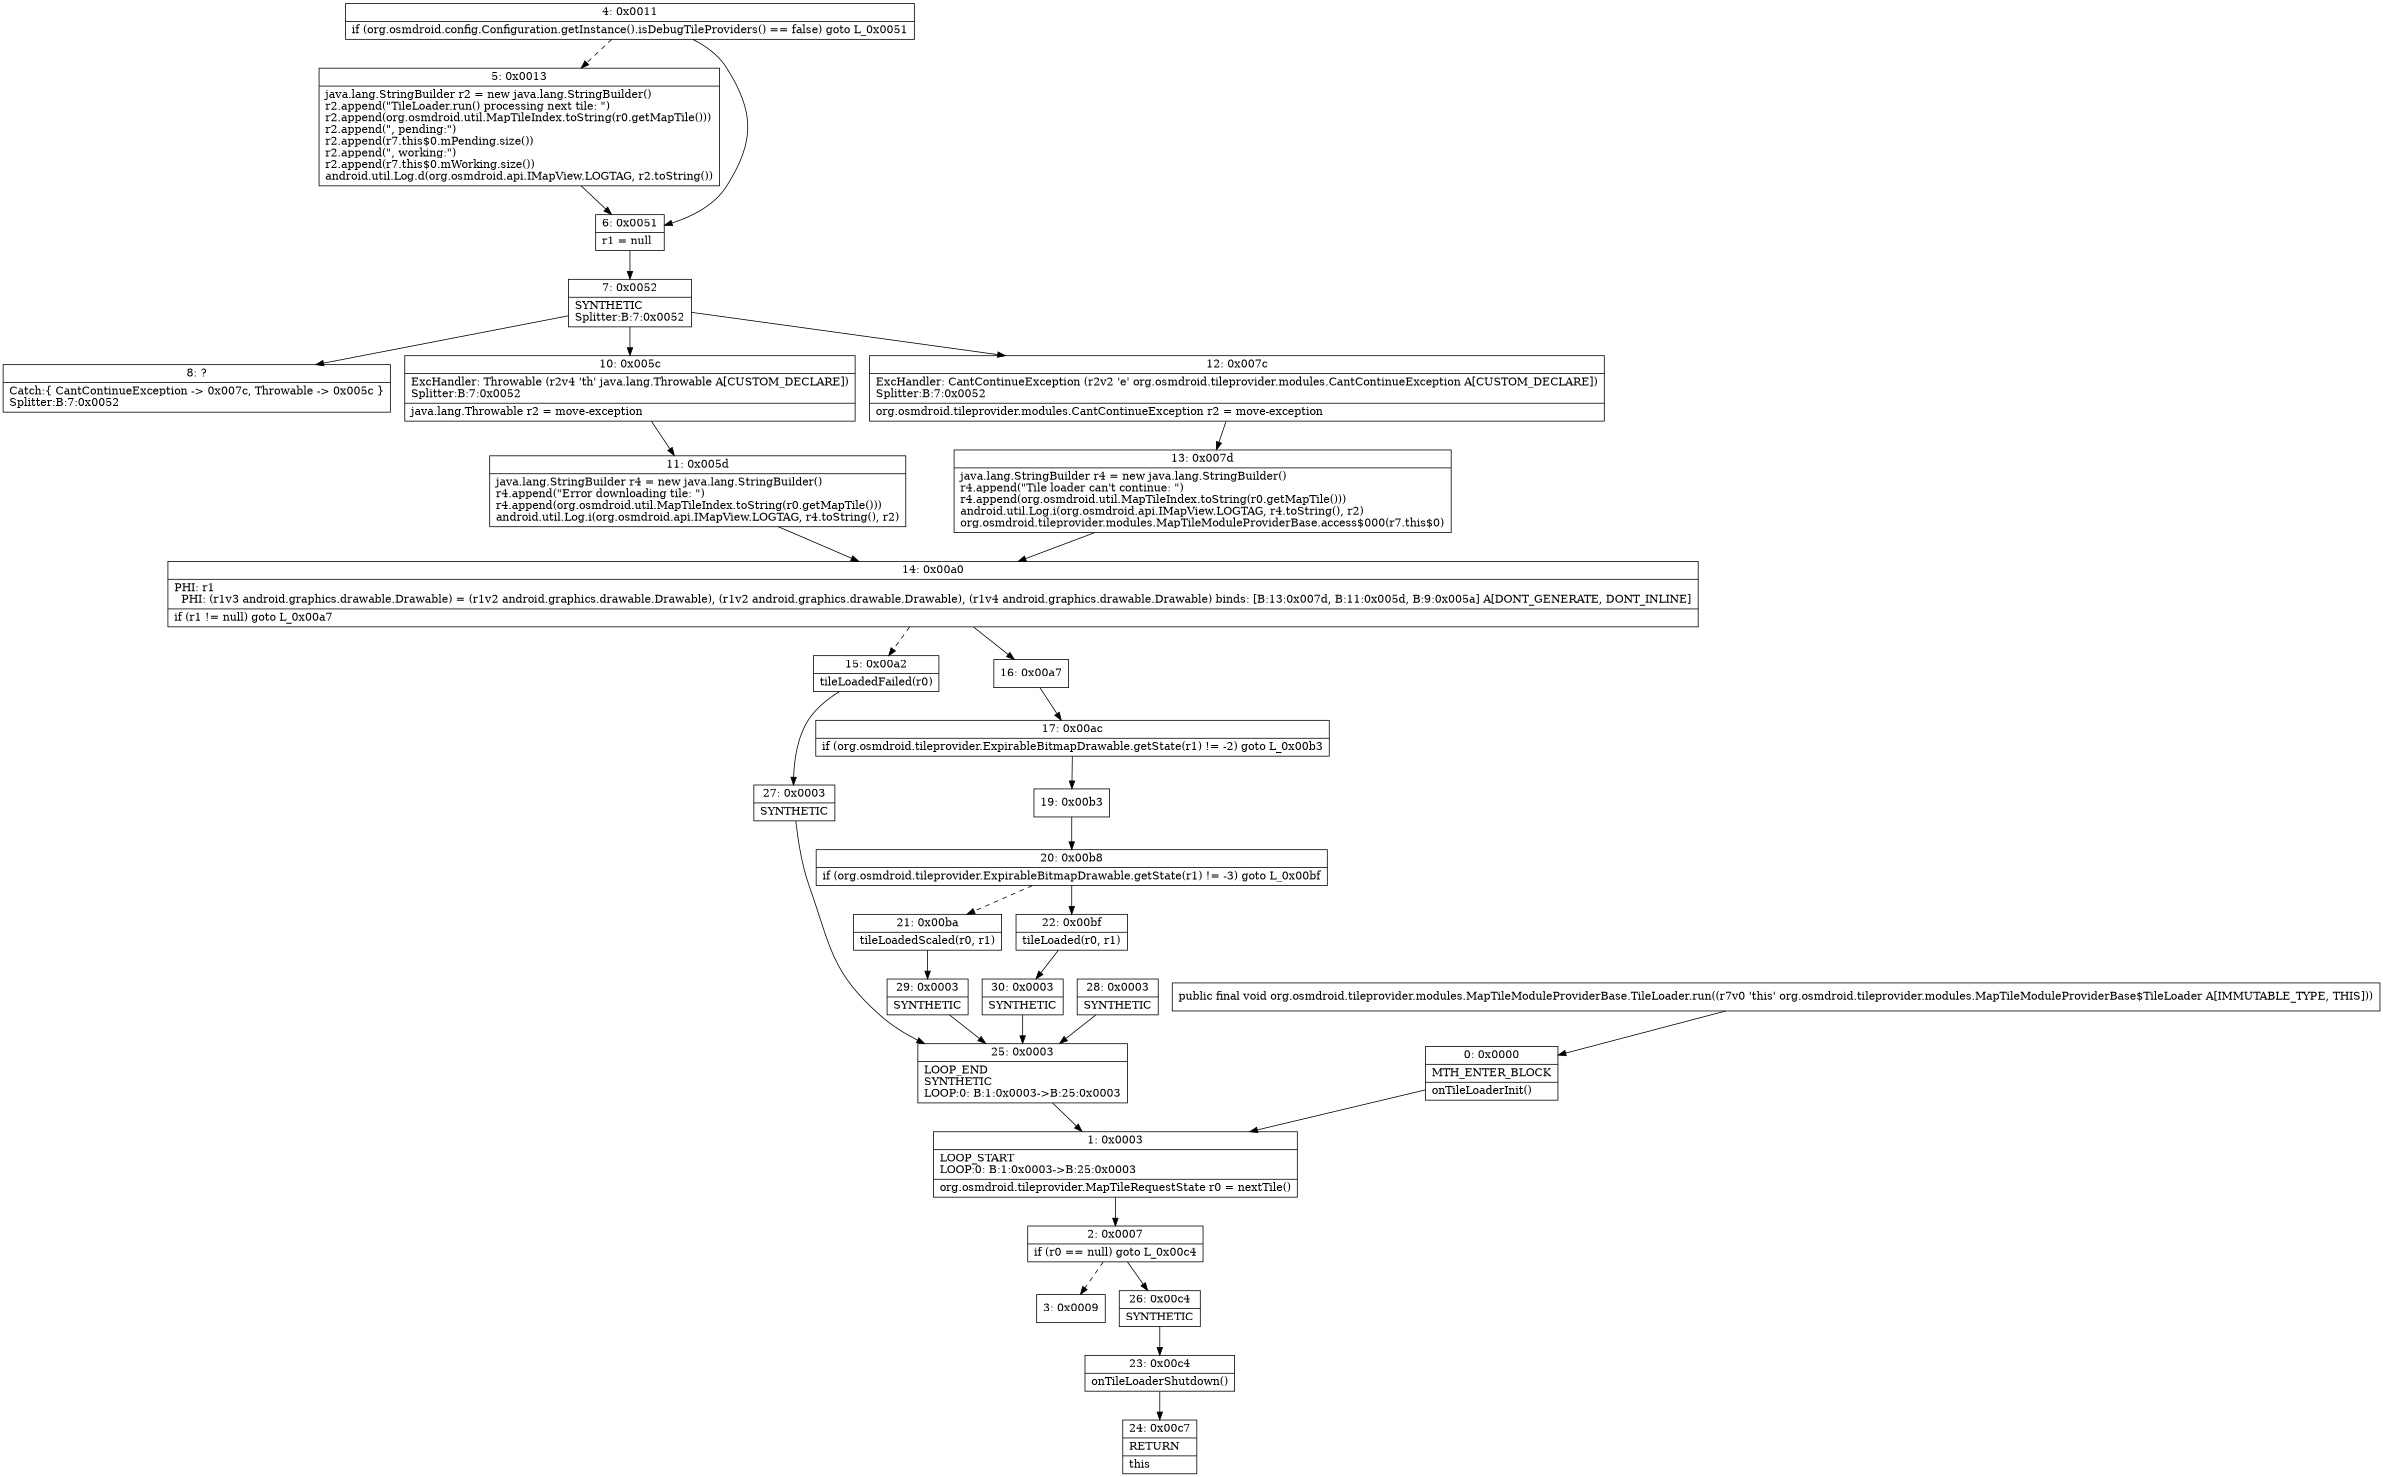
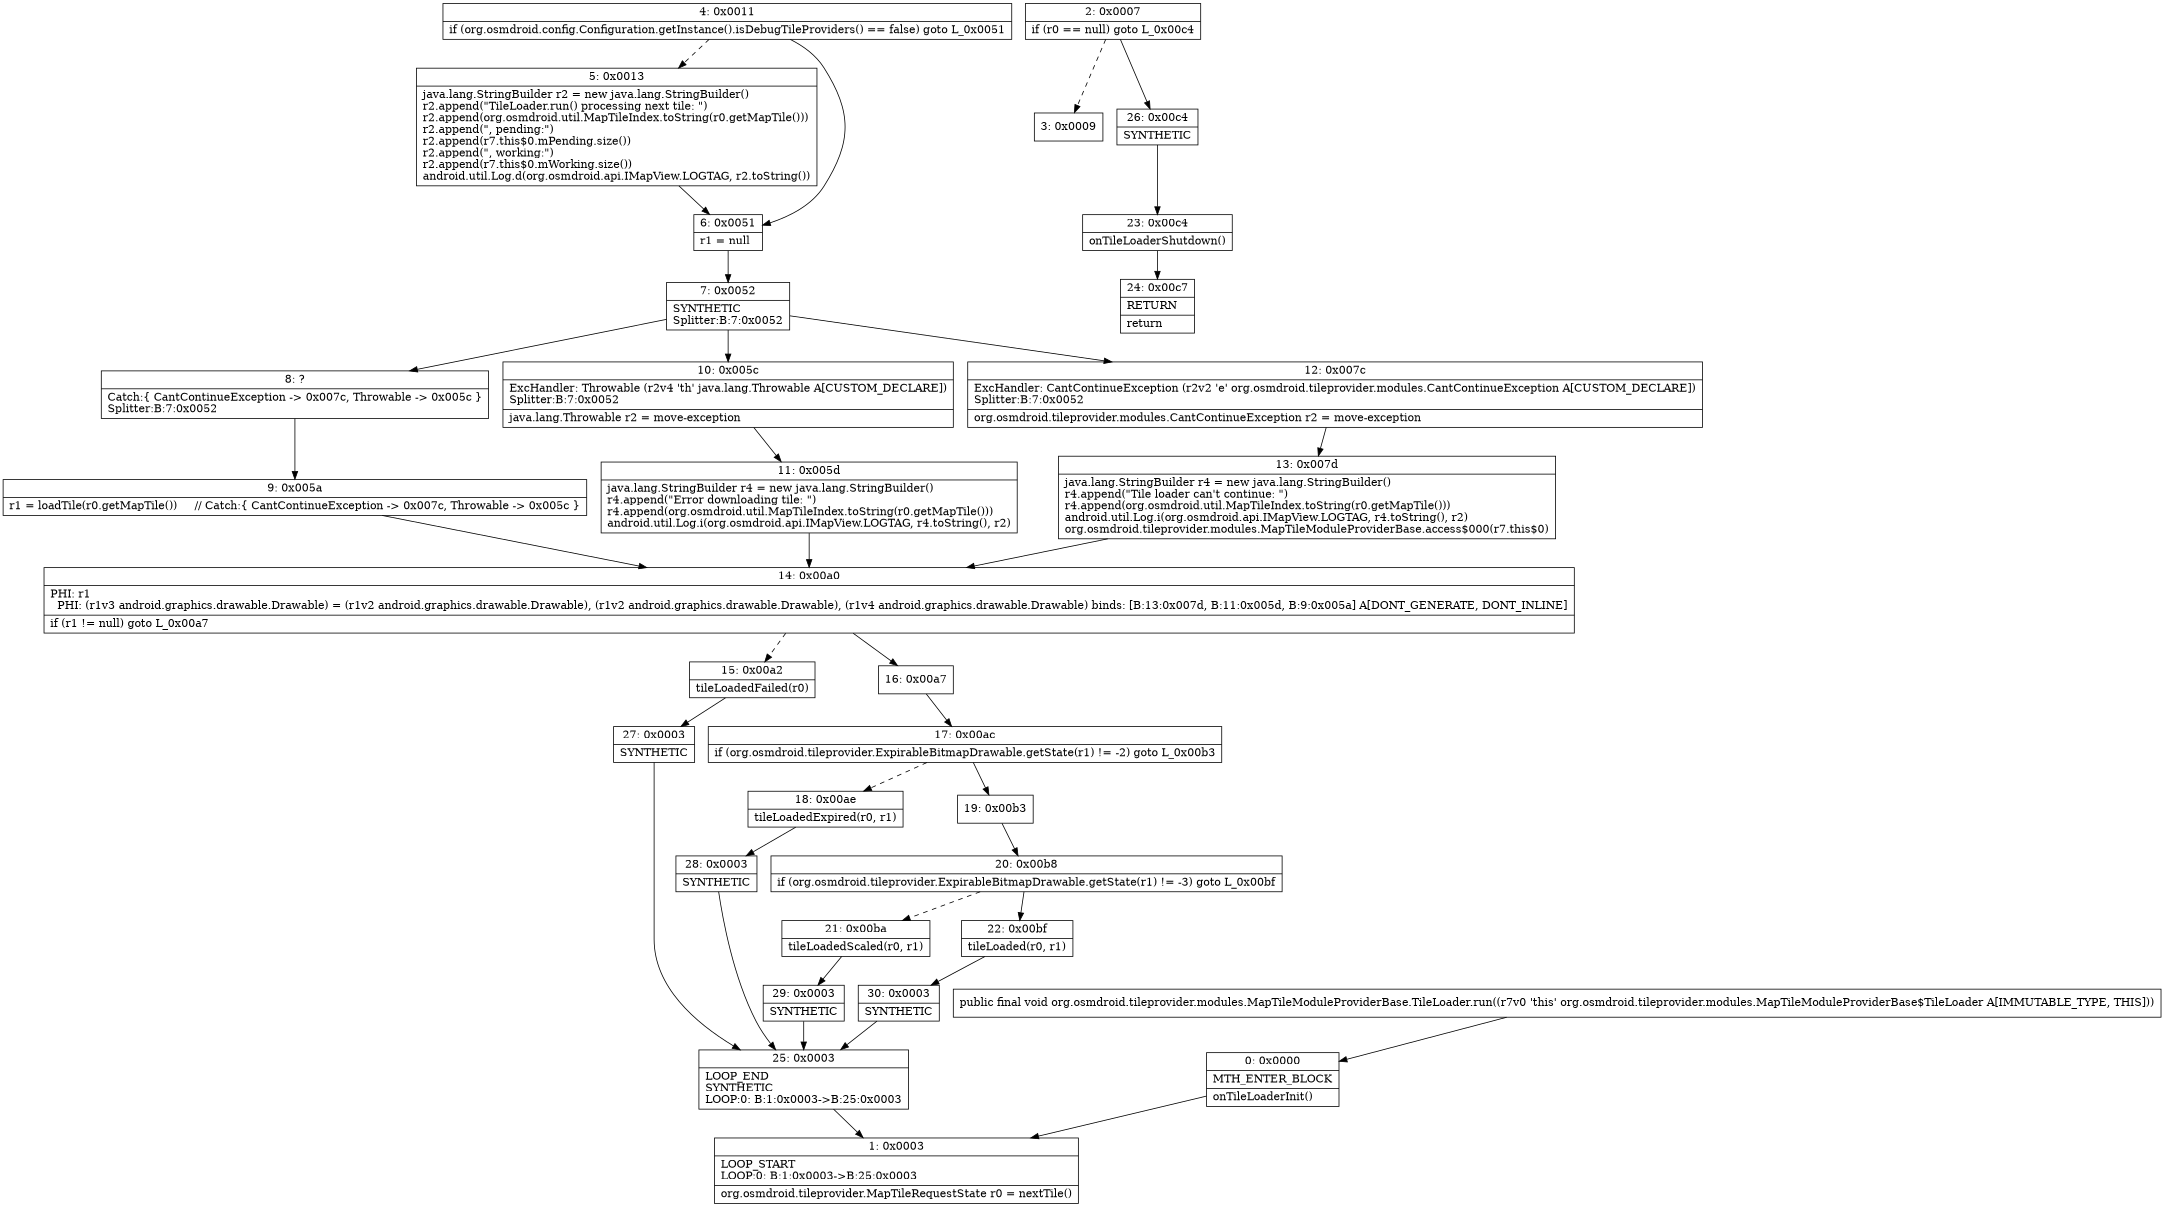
node "9: 0x005a": added
node "18: 0x00ae": added
edge "1: 0x0003" -> "2: 0x0007": removed
node "24: 0x00c7": text "this" -> "return"
